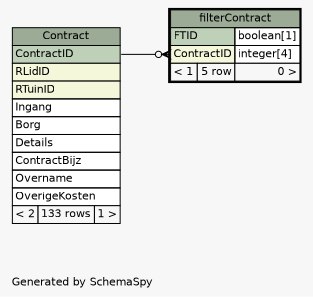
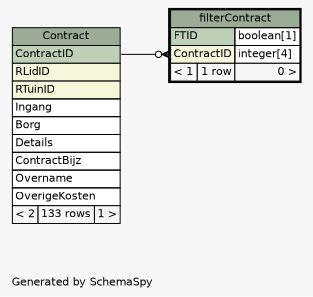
node "filterContract": text "5 row" -> "1 row"
